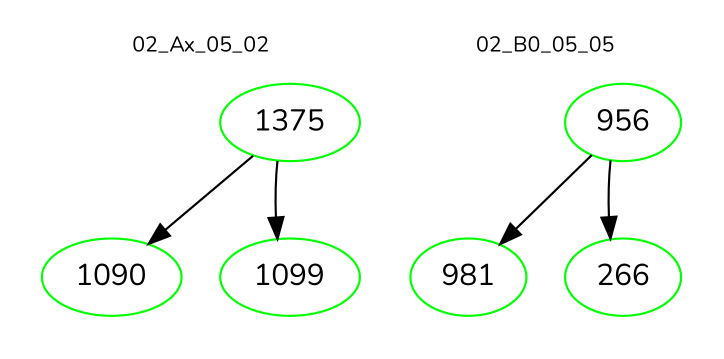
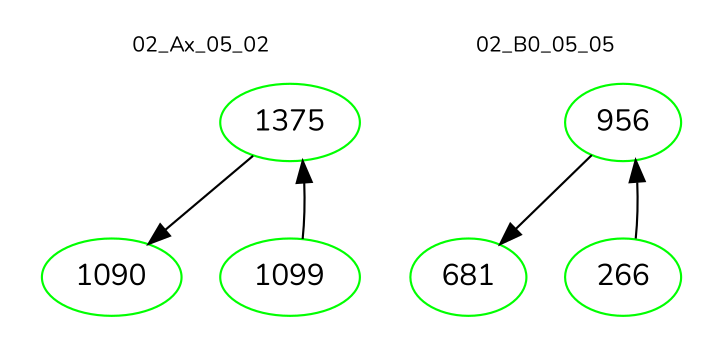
edge "1375" -> "1099": reversed
edge "956" -> "266": reversed
node "981": label "981" -> "681"
